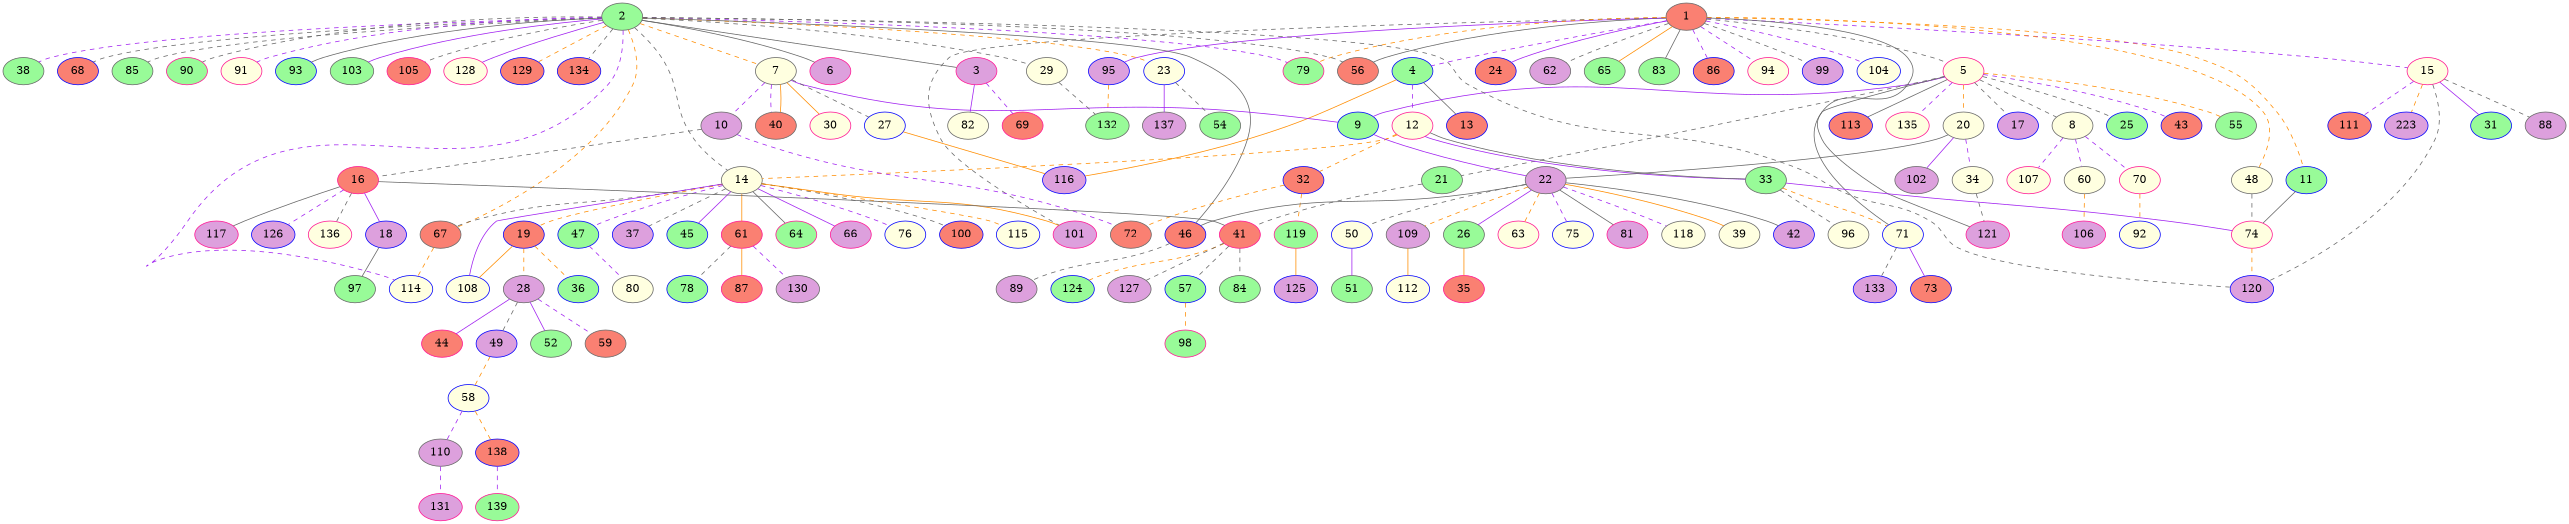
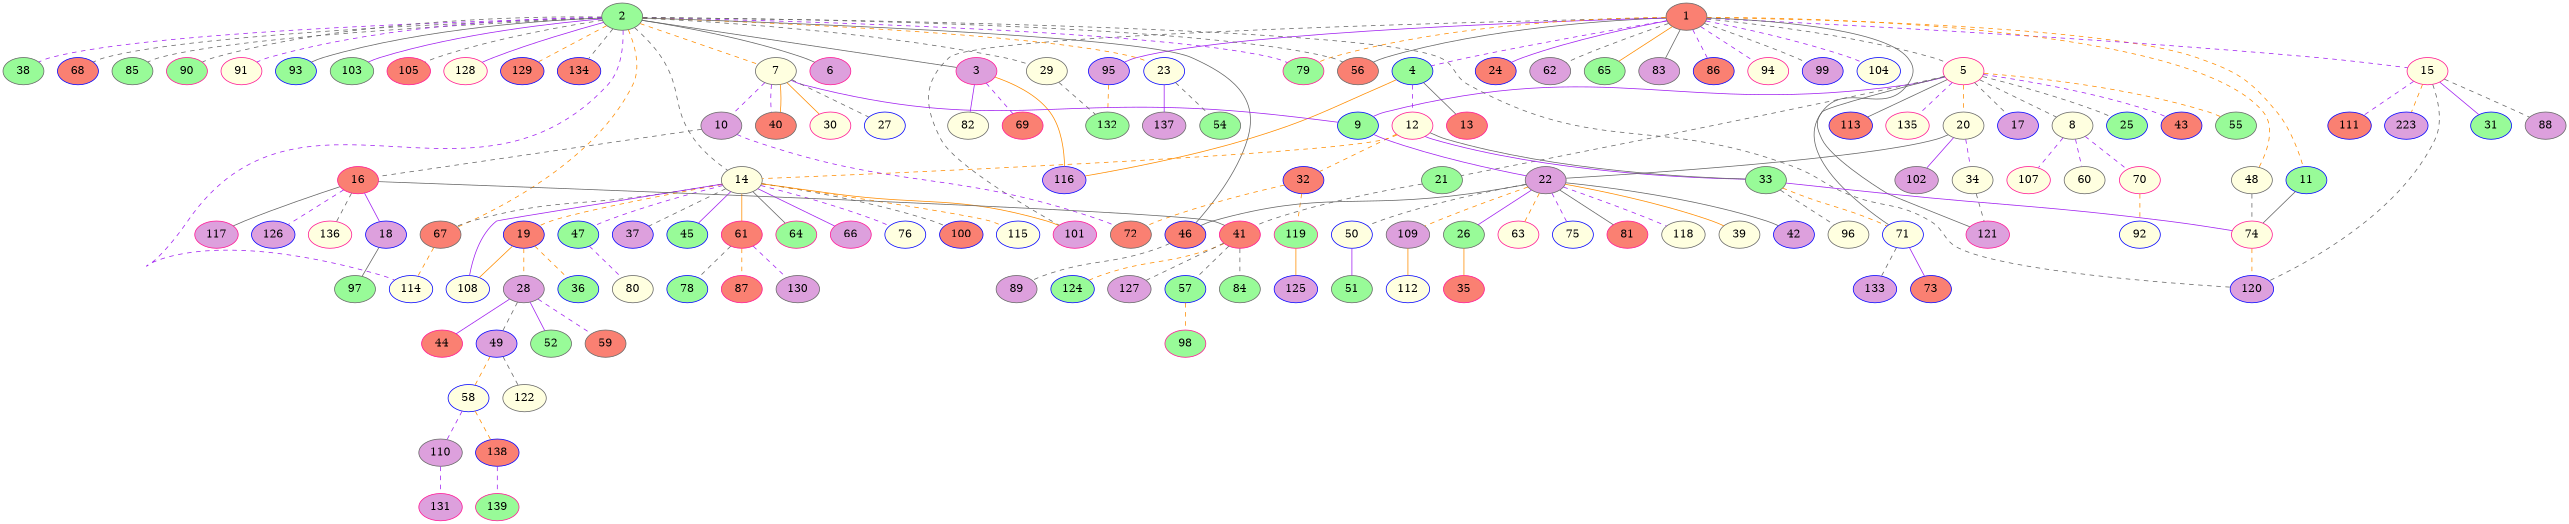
node "83": fillcolor palegreen -> plum
node "13": color blue -> deeppink
edge "27" -- "116": now "3" -- "116"
node "81": fillcolor plum -> salmon
node "106": removed
edge "61" -- "87": style solid -> dashed
node "122": added
